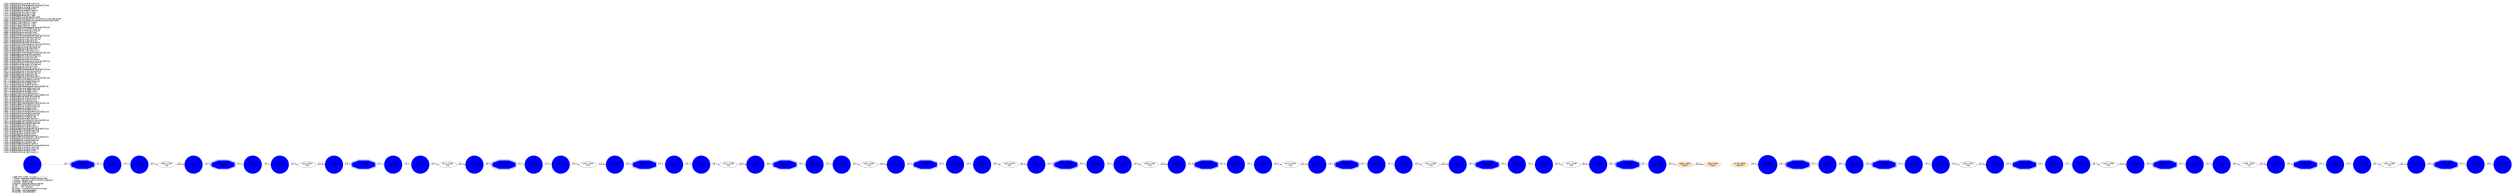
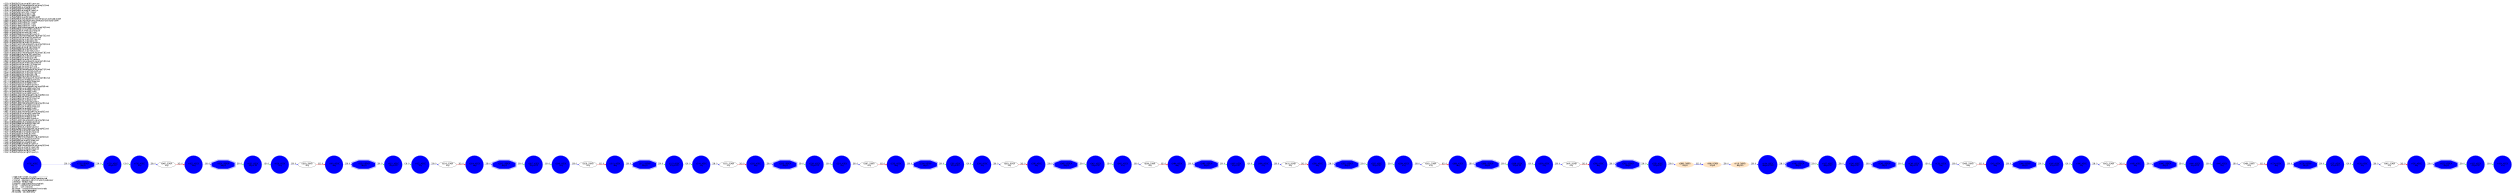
edge "n1084 : DOPER 47cy+5" -> "n1118 : DOPER 48cy+0.5": added, label "258 : 0"
